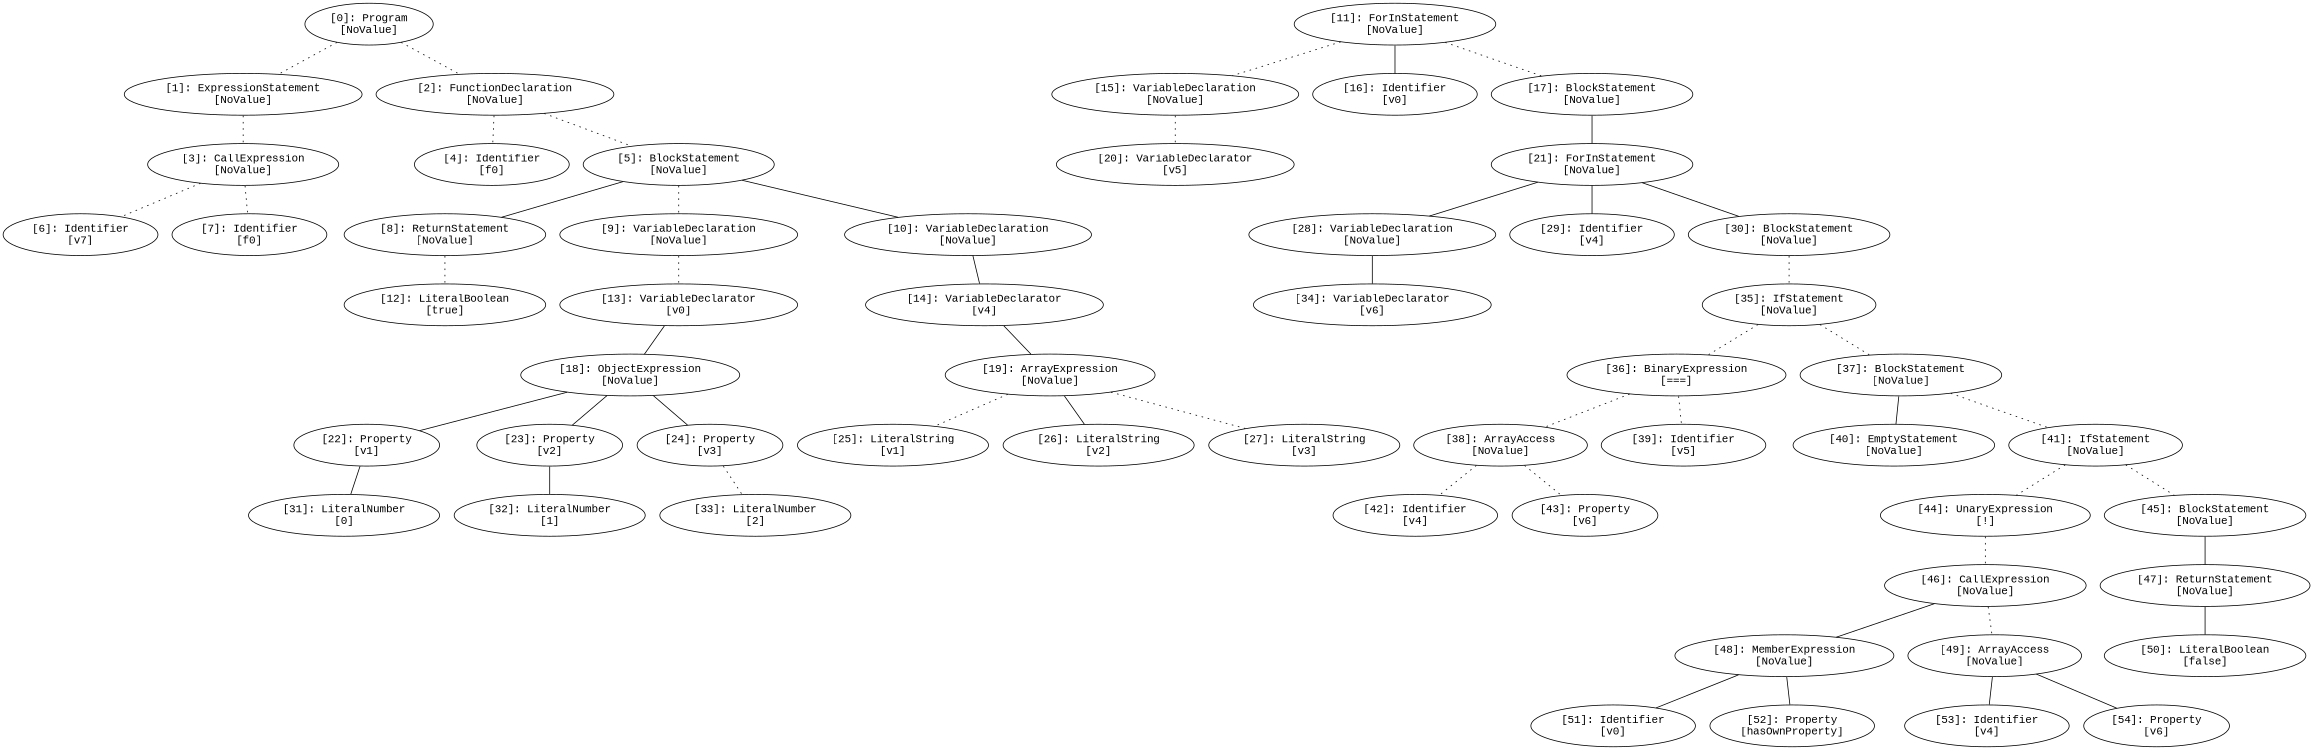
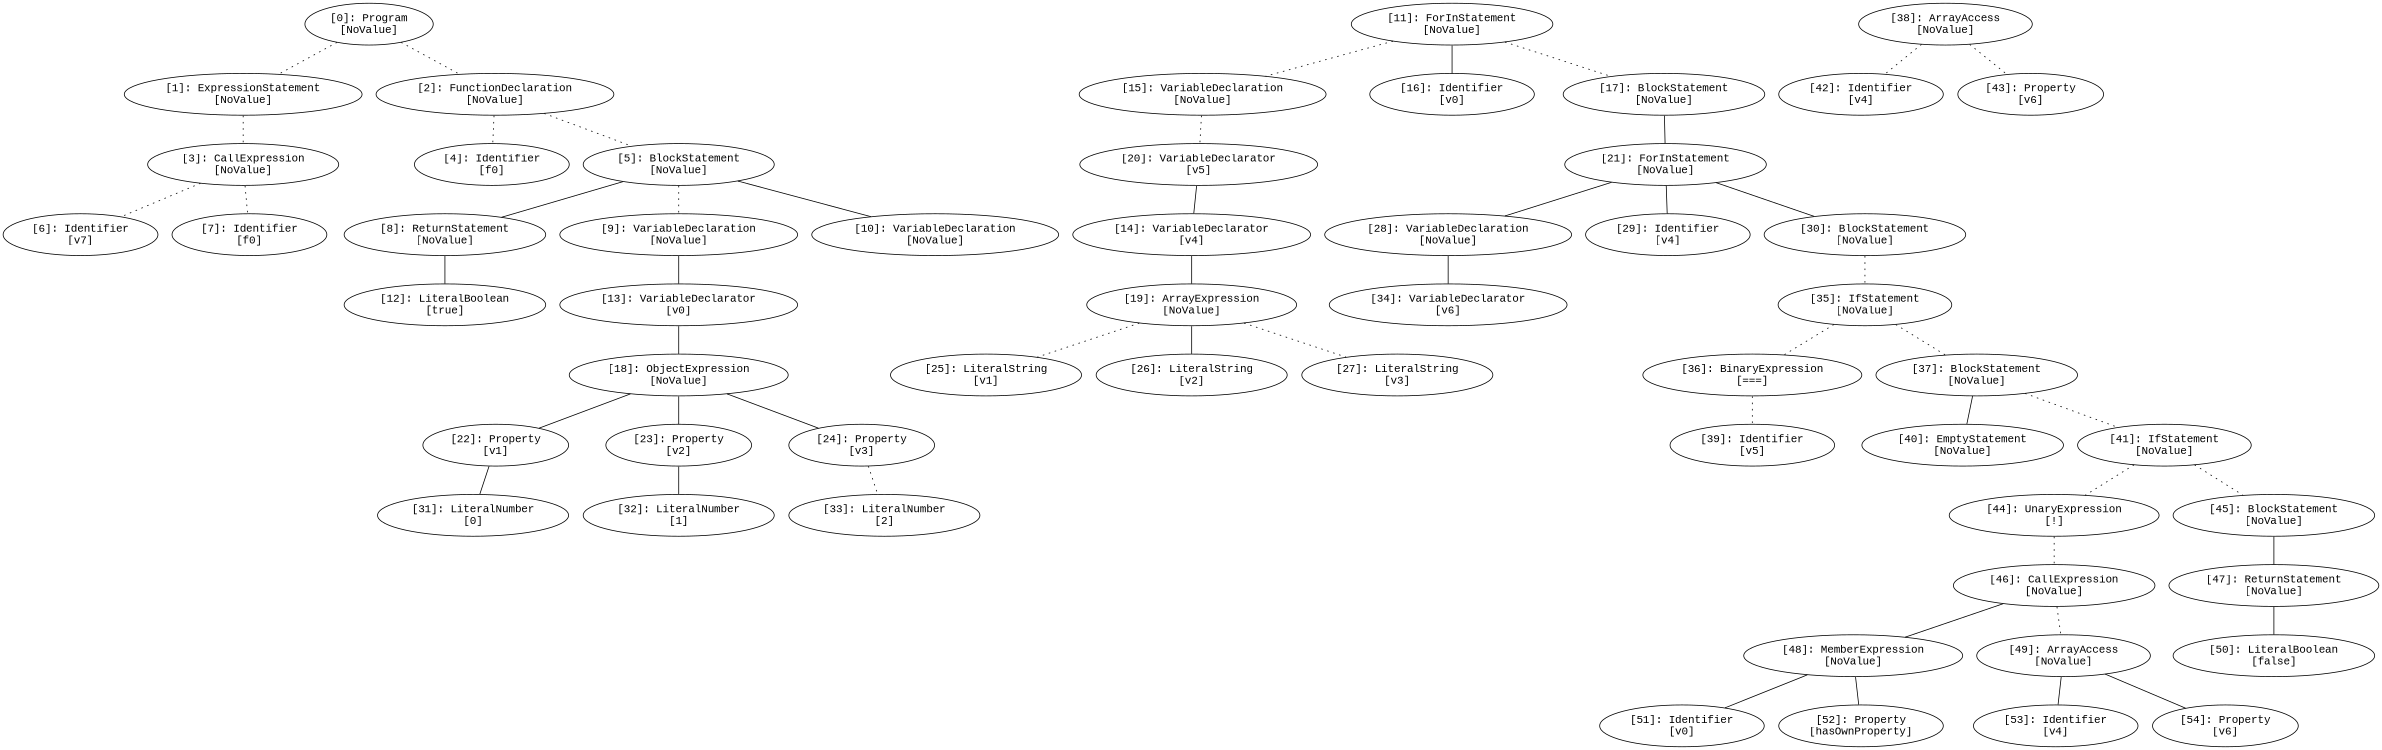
edge "[8]: ReturnStatement [NoValue]" -- "[12]: LiteralBoolean [true]": style dotted -> solid
edge "[9]: VariableDeclaration [NoValue]" -- "[13]: VariableDeclarator [v0]": style dotted -> solid
edge "[10]: VariableDeclaration [NoValue]" -- "[14]: VariableDeclarator [v4]": now "[20]: VariableDeclarator [v5]" -- "[14]: VariableDeclarator [v4]"
edge "[36]: BinaryExpression [===]" -- "[38]: ArrayAccess [NoValue]": removed
